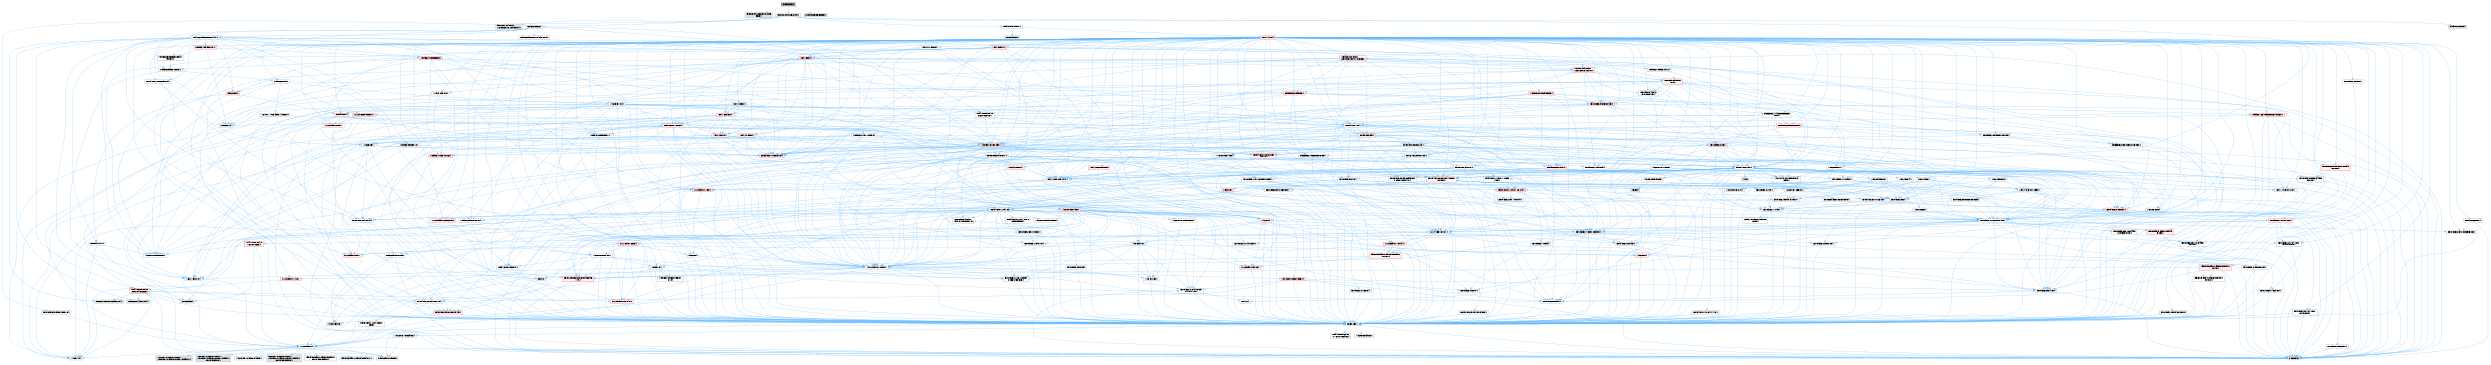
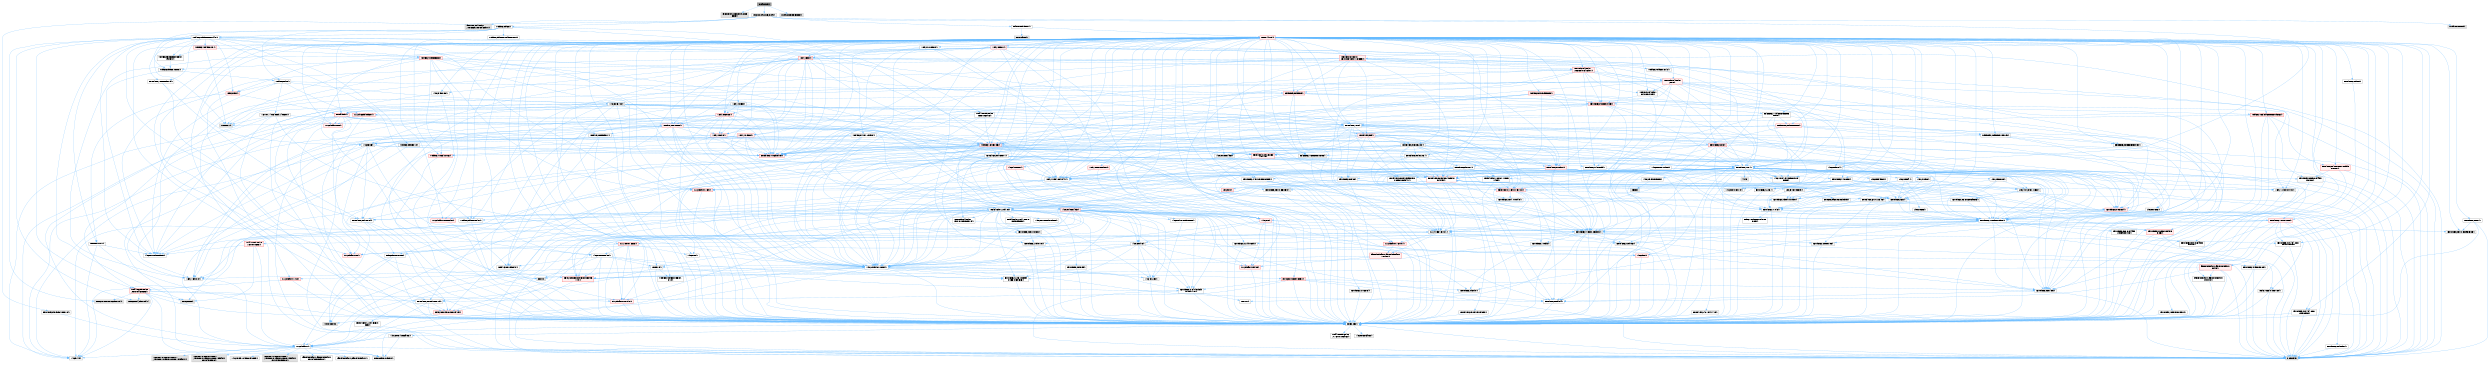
node "Delegates/PreprocessorHelpers.h": label "Delegates/PreprocessorHelpers.h" -> "Delegates/DelegateSettings.h"
